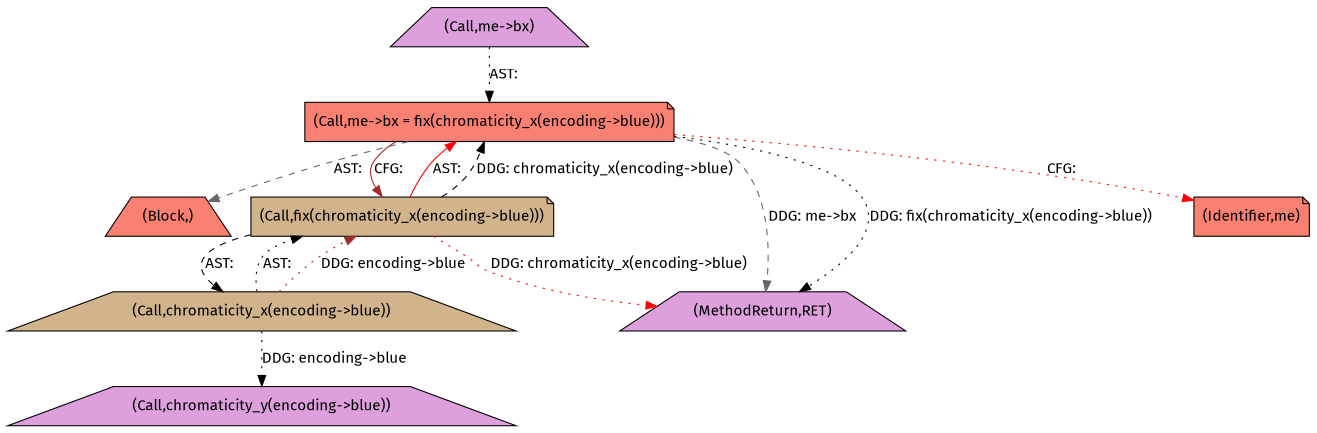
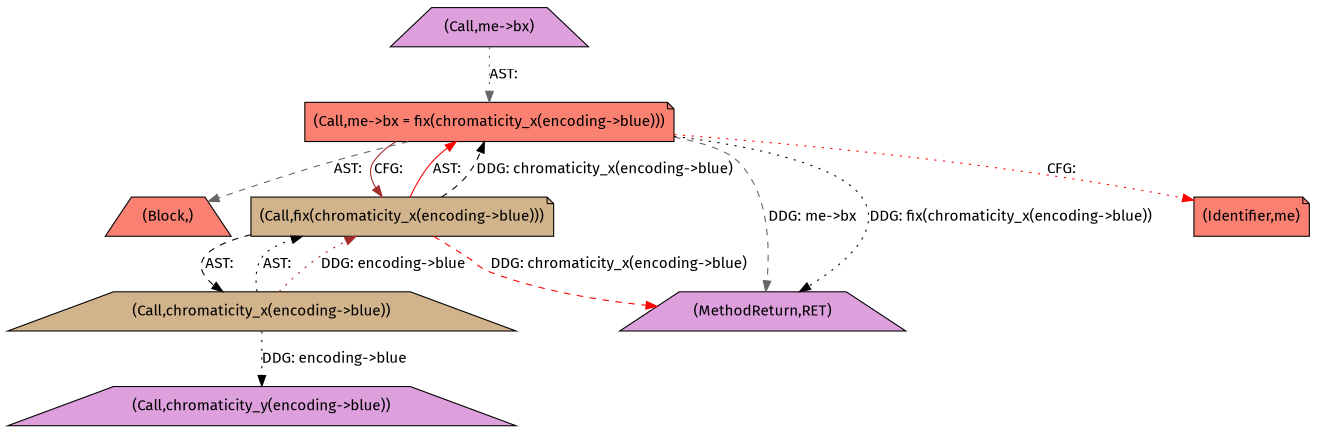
edge "(Call,me->bx)" -> "(Call,me->bx = fix(chromaticity_x(encoding->blue)))": color black -> gray40
edge "(Call,fix(chromaticity_x(encoding->blue)))" -> "(MethodReturn,RET)": style dotted -> dashed
